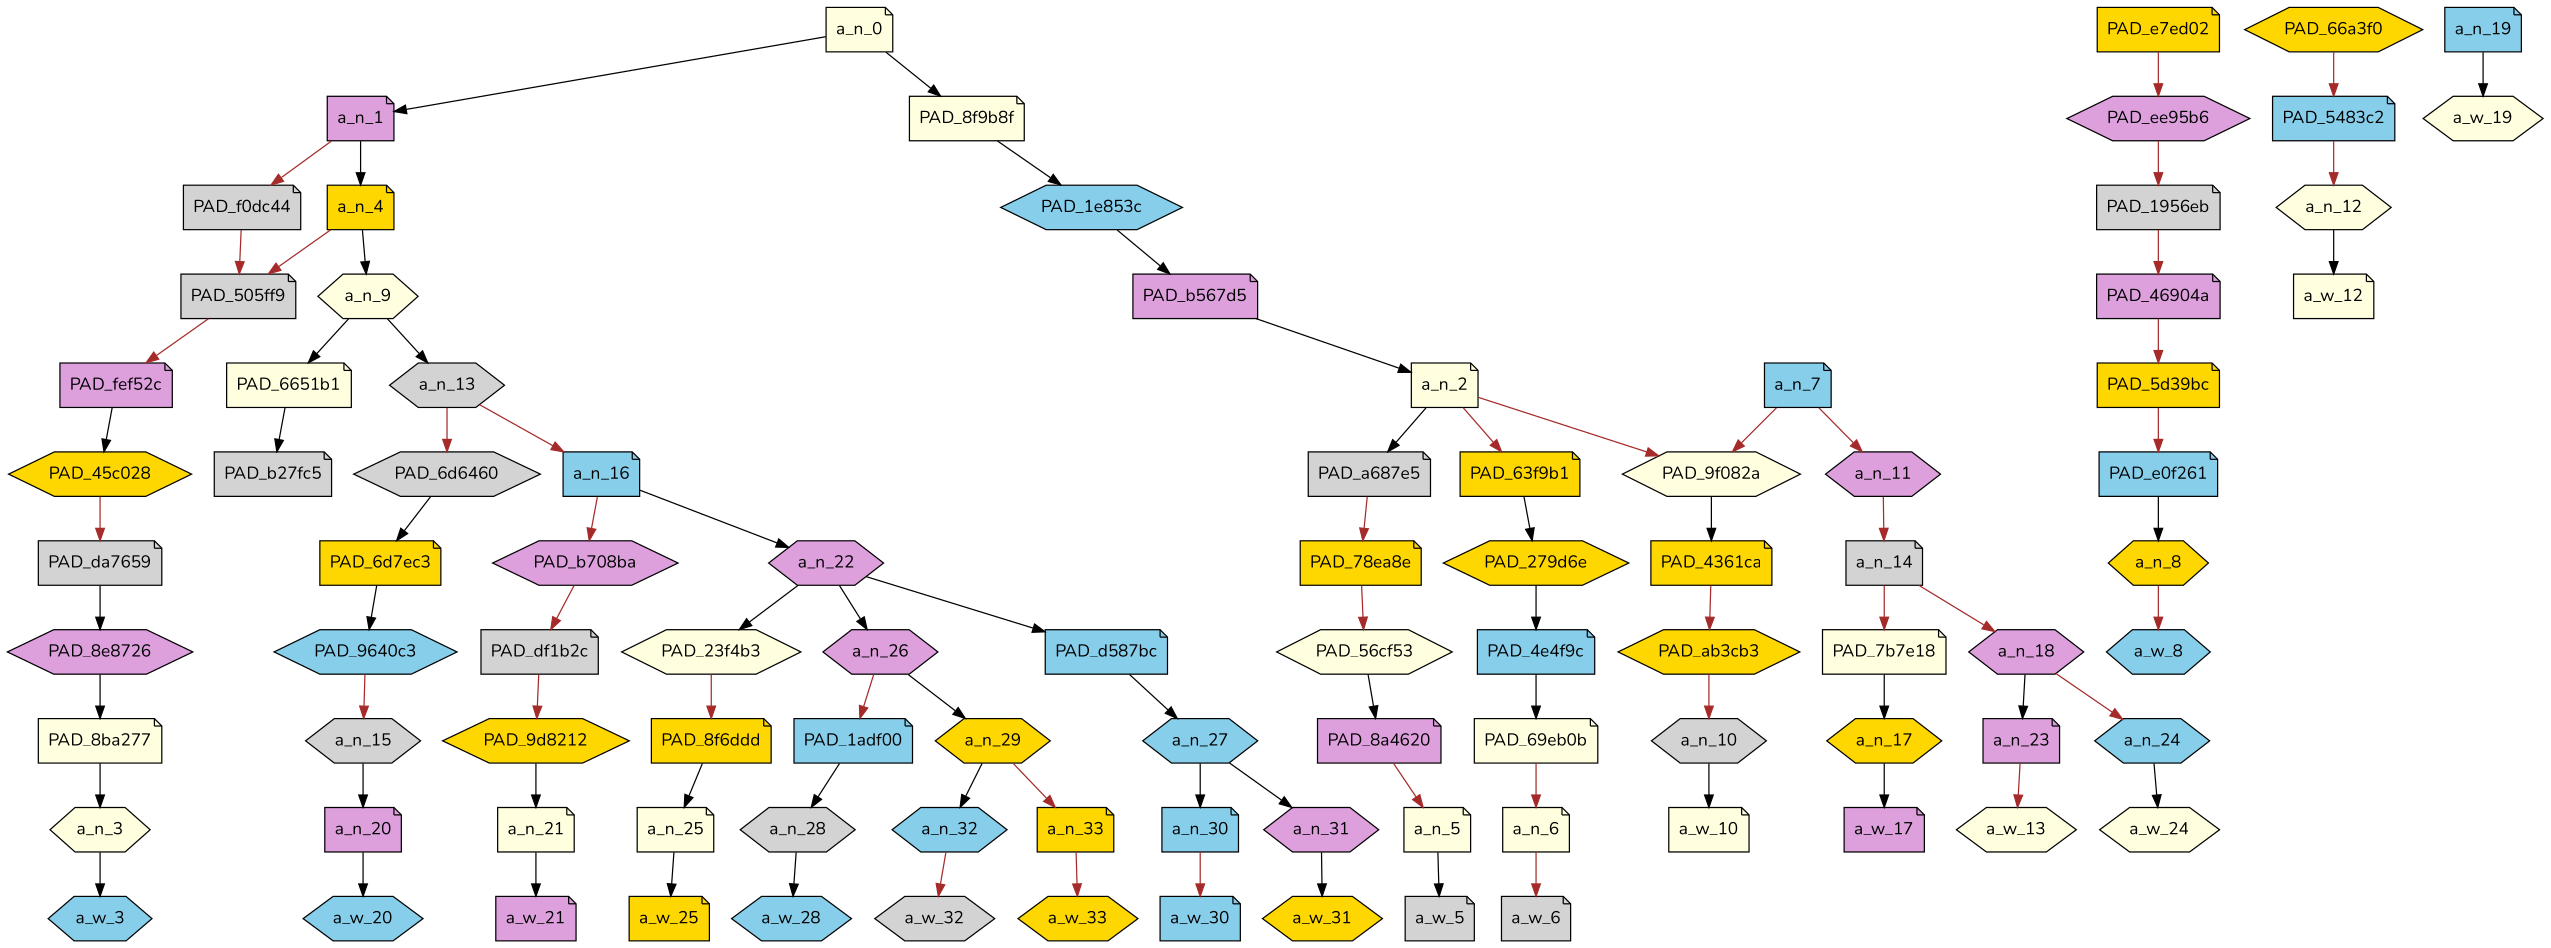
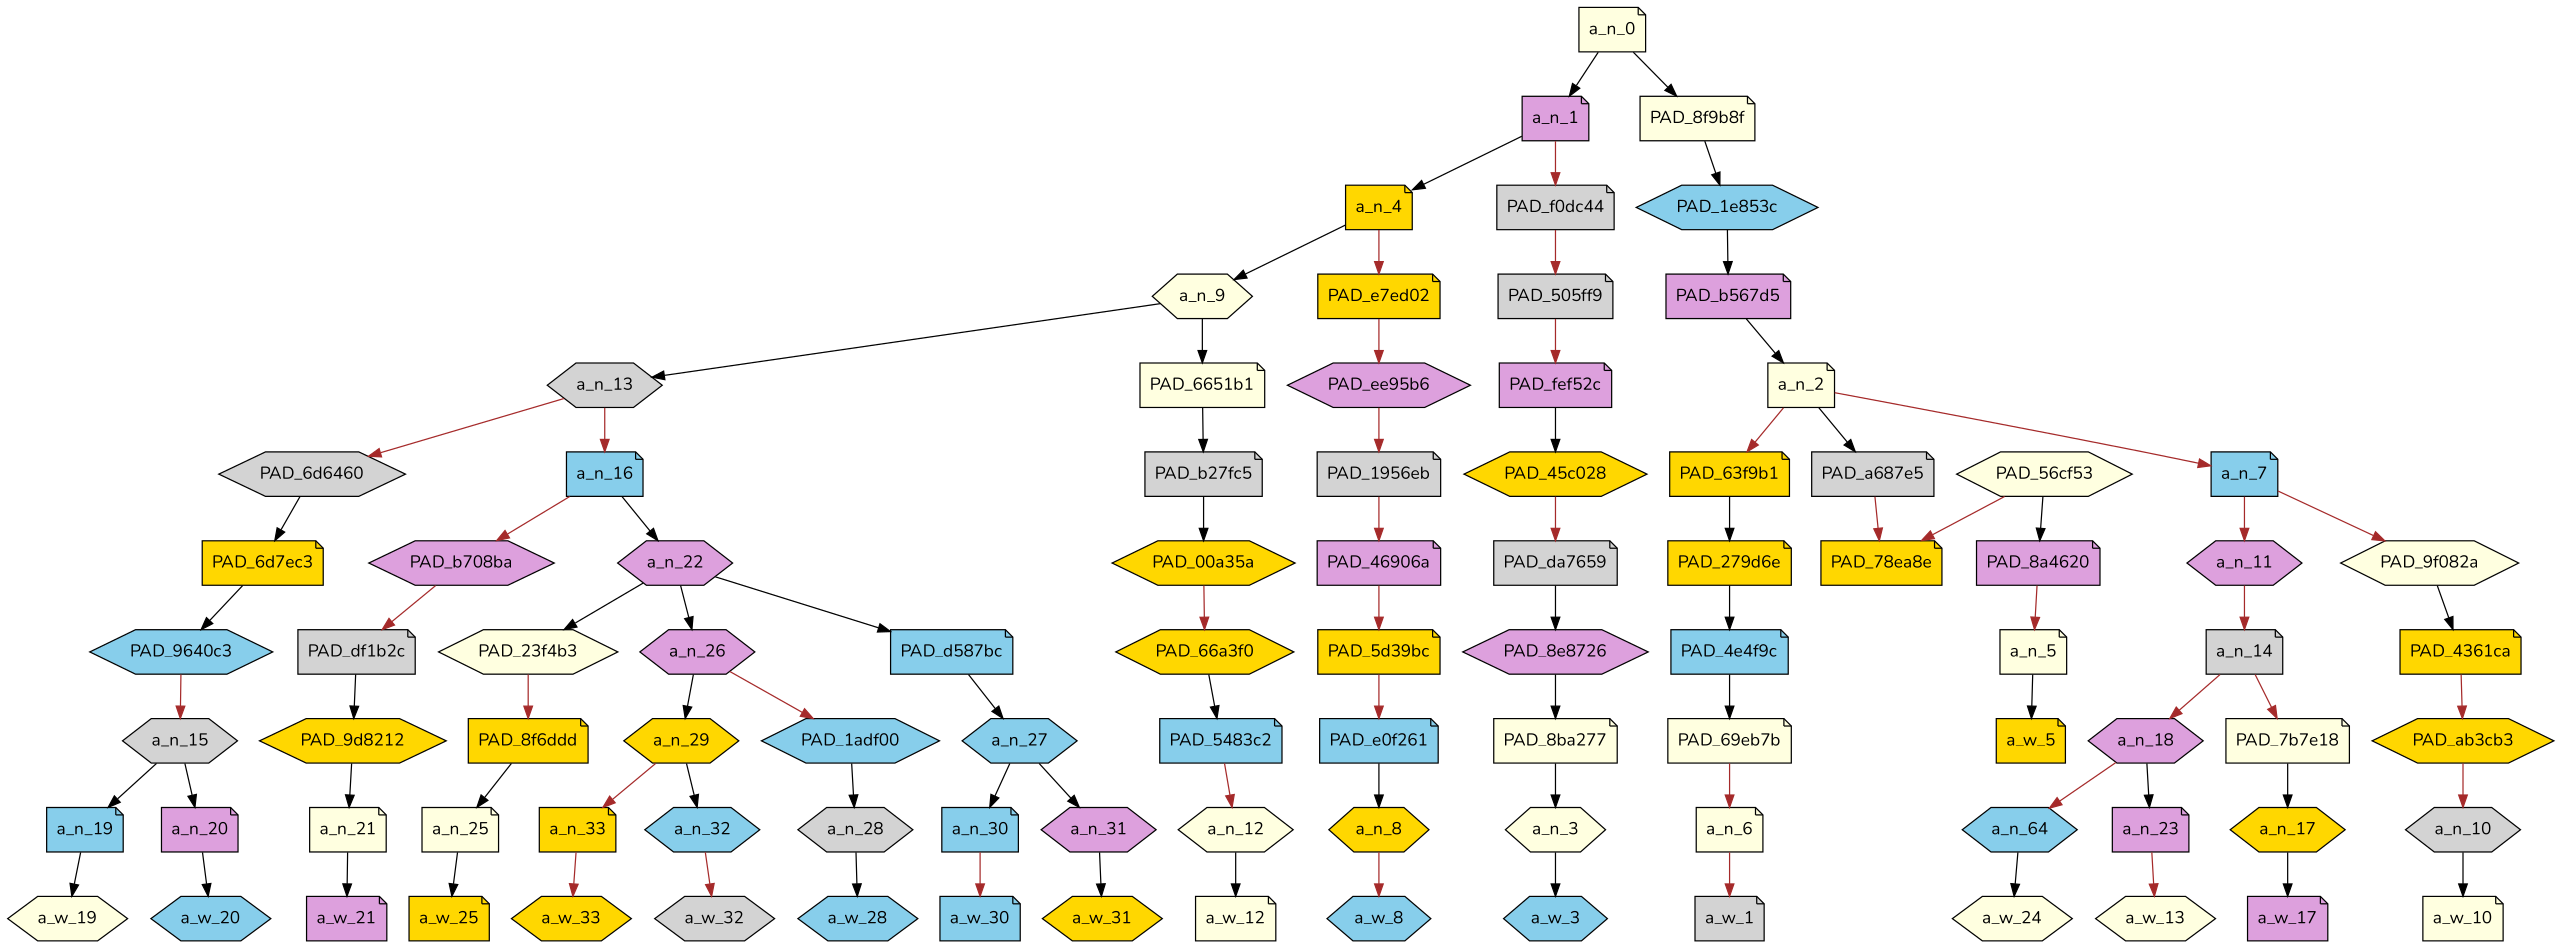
edge "PAD_66a3f0" -> "PAD_5483c2": color brown -> black
edge "a_n_4" -> "PAD_505ff9": now "a_n_4" -> "PAD_e7ed02"
node "PAD_46904a": label "PAD_46904a" -> "PAD_46906a"
edge "a_n_2" -> "PAD_9f082a": now "a_n_2" -> "a_n_7"
node "PAD_00a35a": added
node "PAD_279d6e": shape hexagon -> note
edge "PAD_78ea8e" -> "PAD_56cf53": reversed
edge "PAD_df1b2c" -> "PAD_9d8212": color brown -> black
node "PAD_1adf00": shape note -> hexagon
node "PAD_69eb0b": label "PAD_69eb0b" -> "PAD_69eb7b"
node "a_n_24": label "a_n_24" -> "a_n_64"
edge "a_n_15" -> "a_n_19": added
node "a_w_5": fillcolor lightgrey -> gold
node "a_w_6": label "a_w_6" -> "a_w_1"
